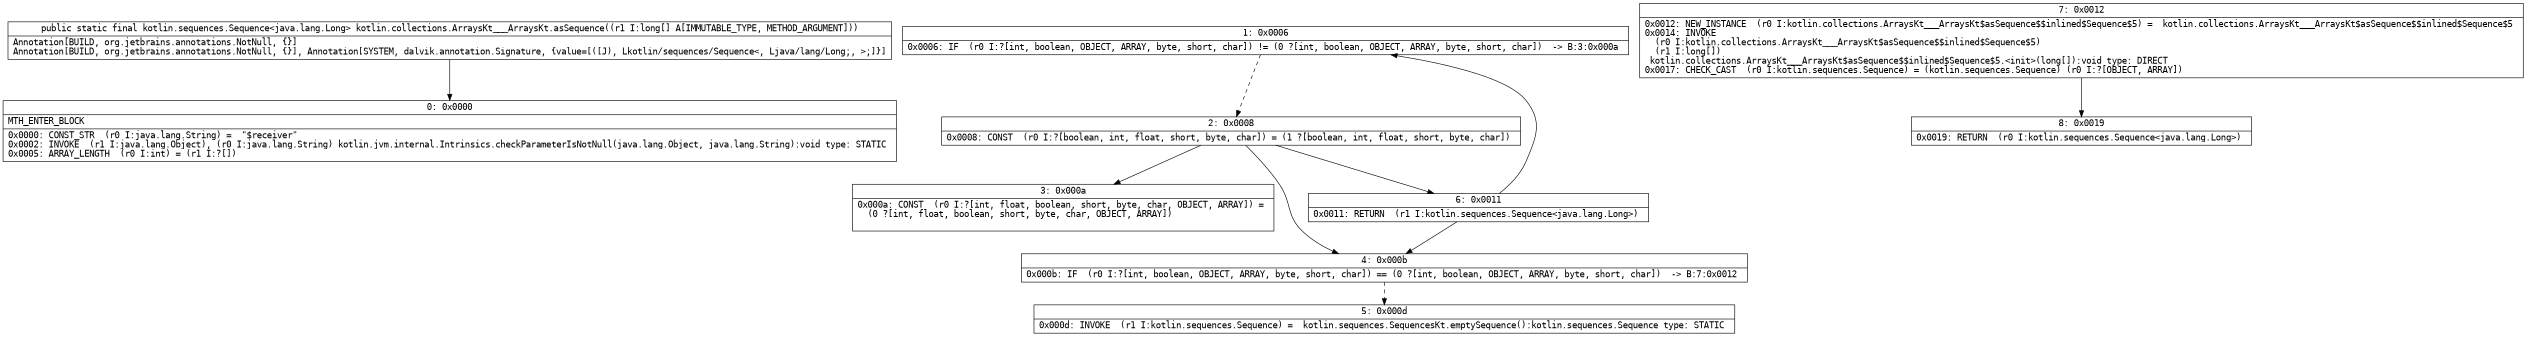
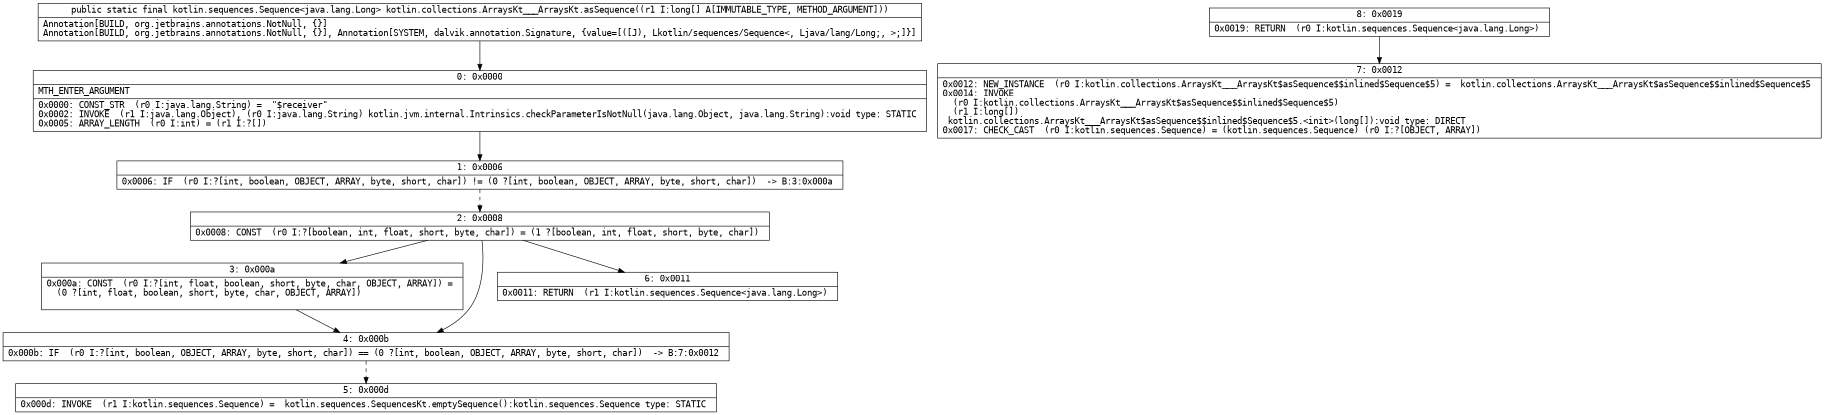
edge "6: 0x0011" -> "1: 0x0006": now "0: 0x0000" -> "1: 0x0006"
edge "7: 0x0012" -> "8: 0x0019": reversed
node "0: 0x0000": text "MTH_ENTER_BLOCK" -> "MTH_ENTER_ARGUMENT"
edge "6: 0x0011" -> "4: 0x000b": now "3: 0x000a" -> "4: 0x000b"
